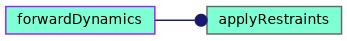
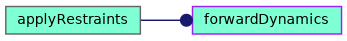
edge "forwardDynamics" -> "applyRestraints": reversed
